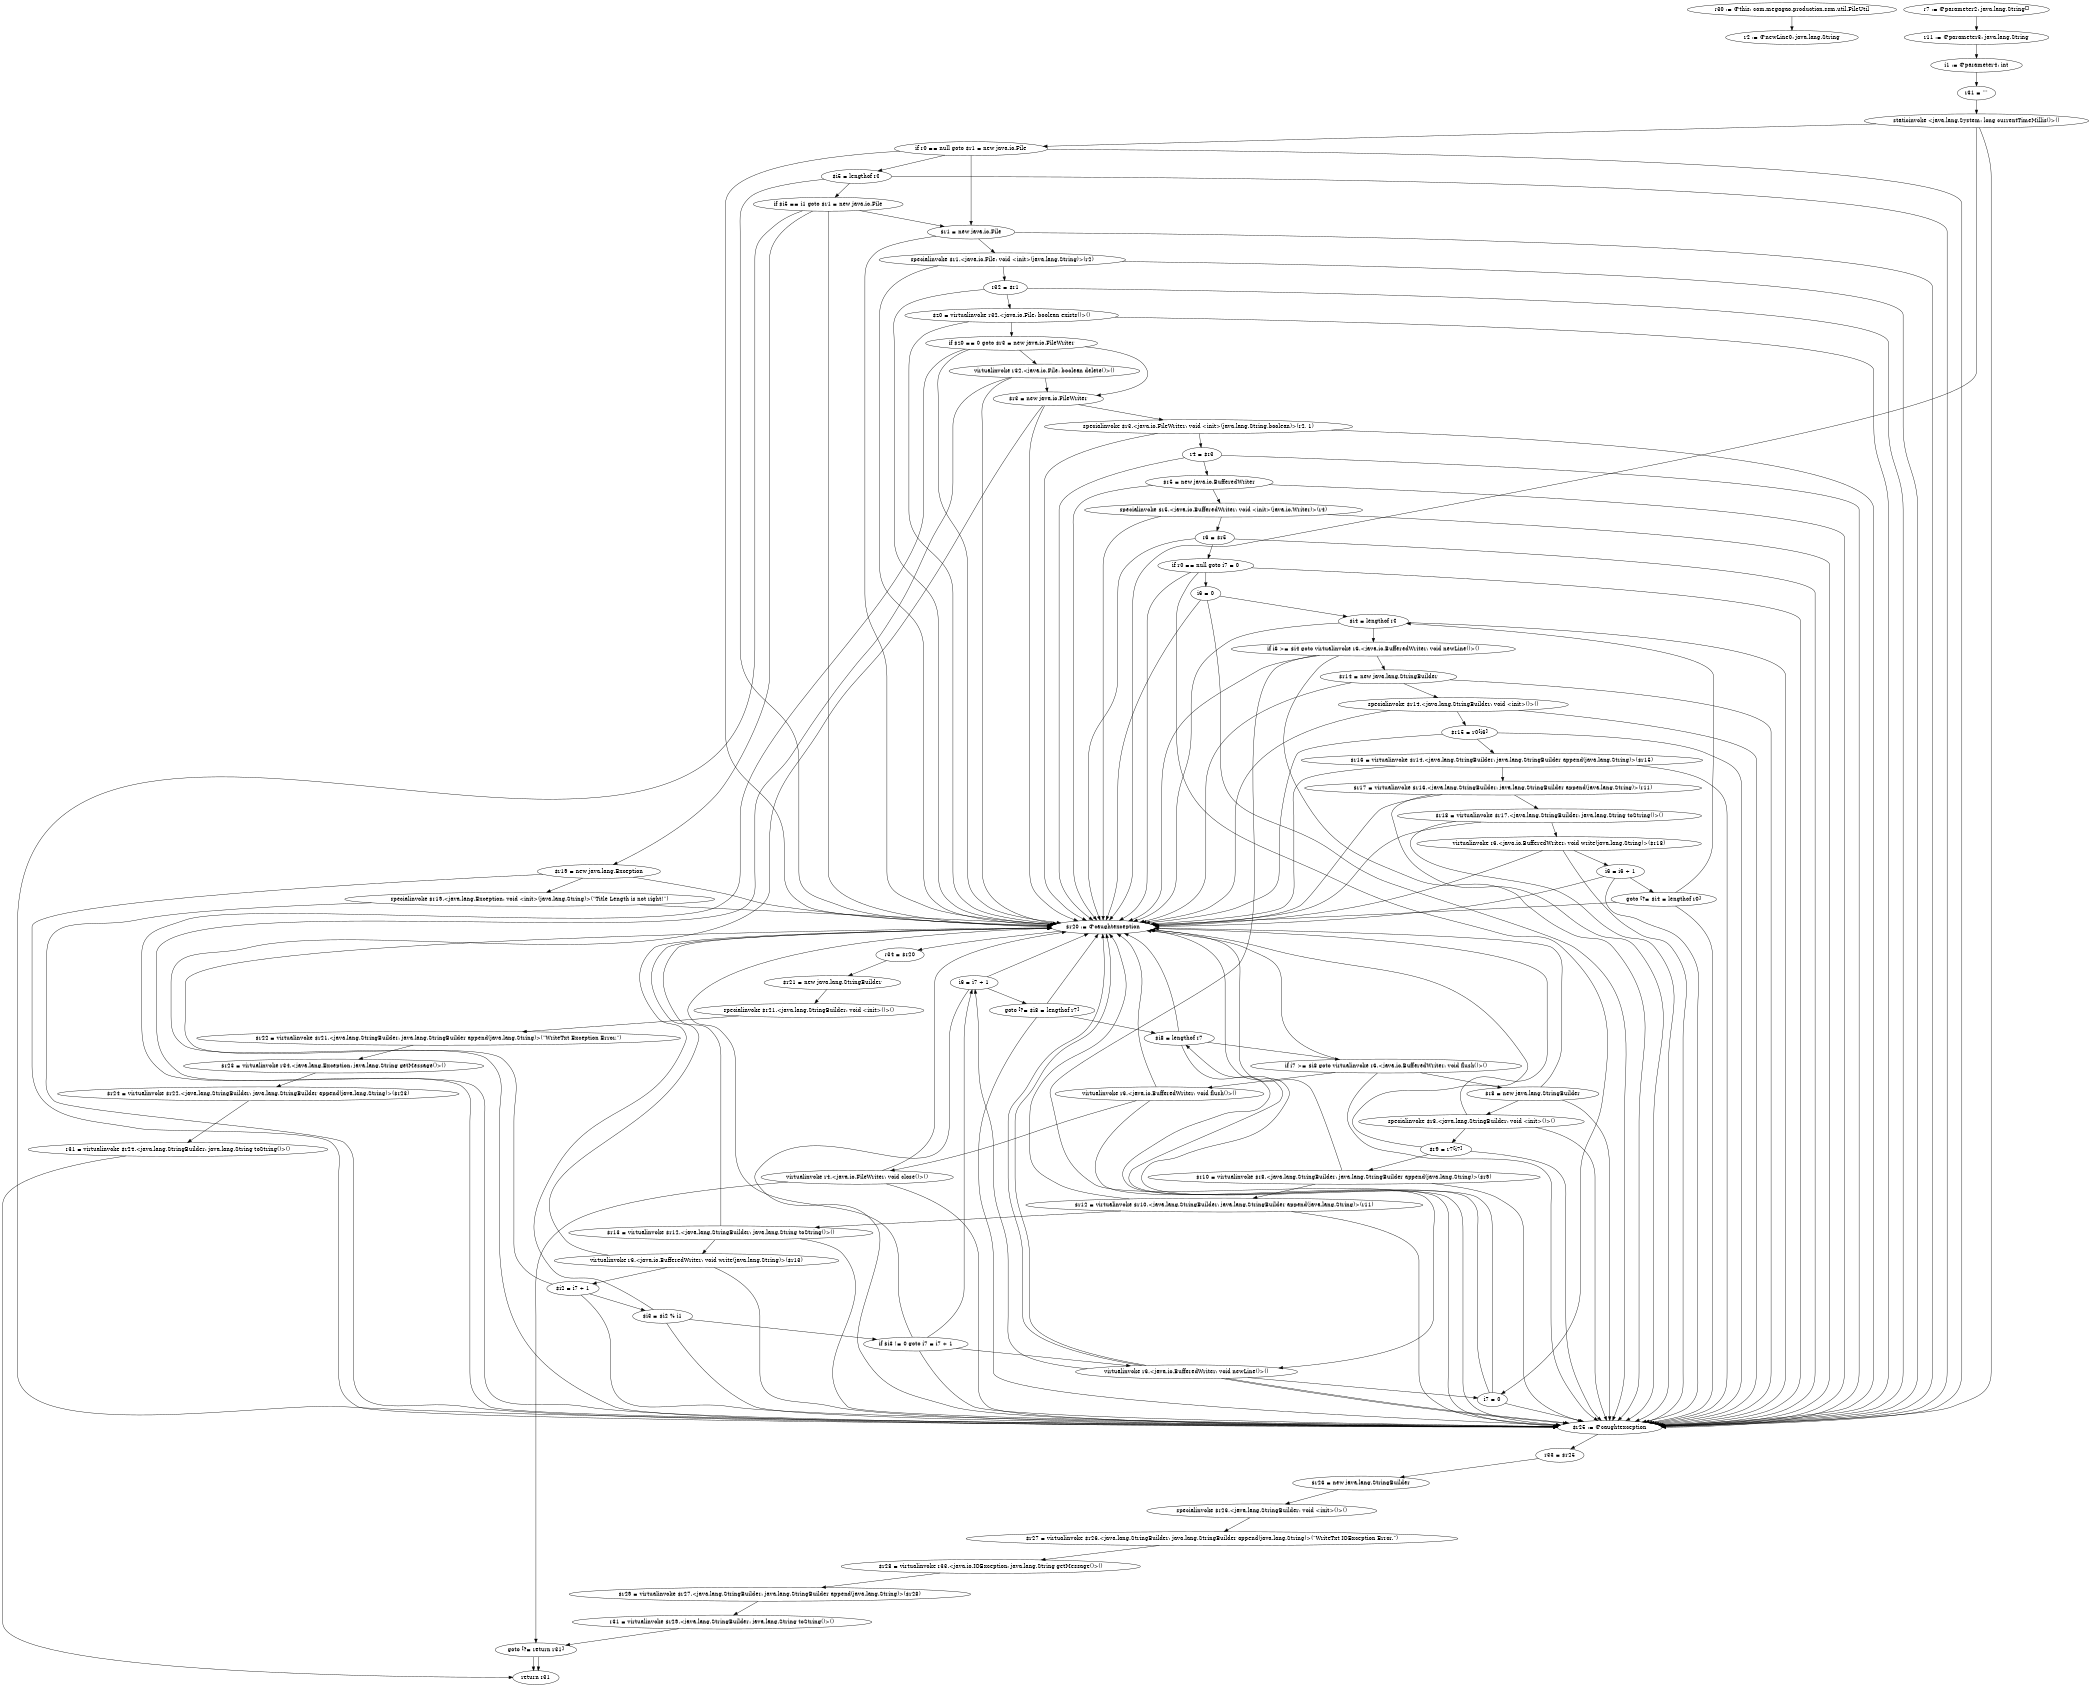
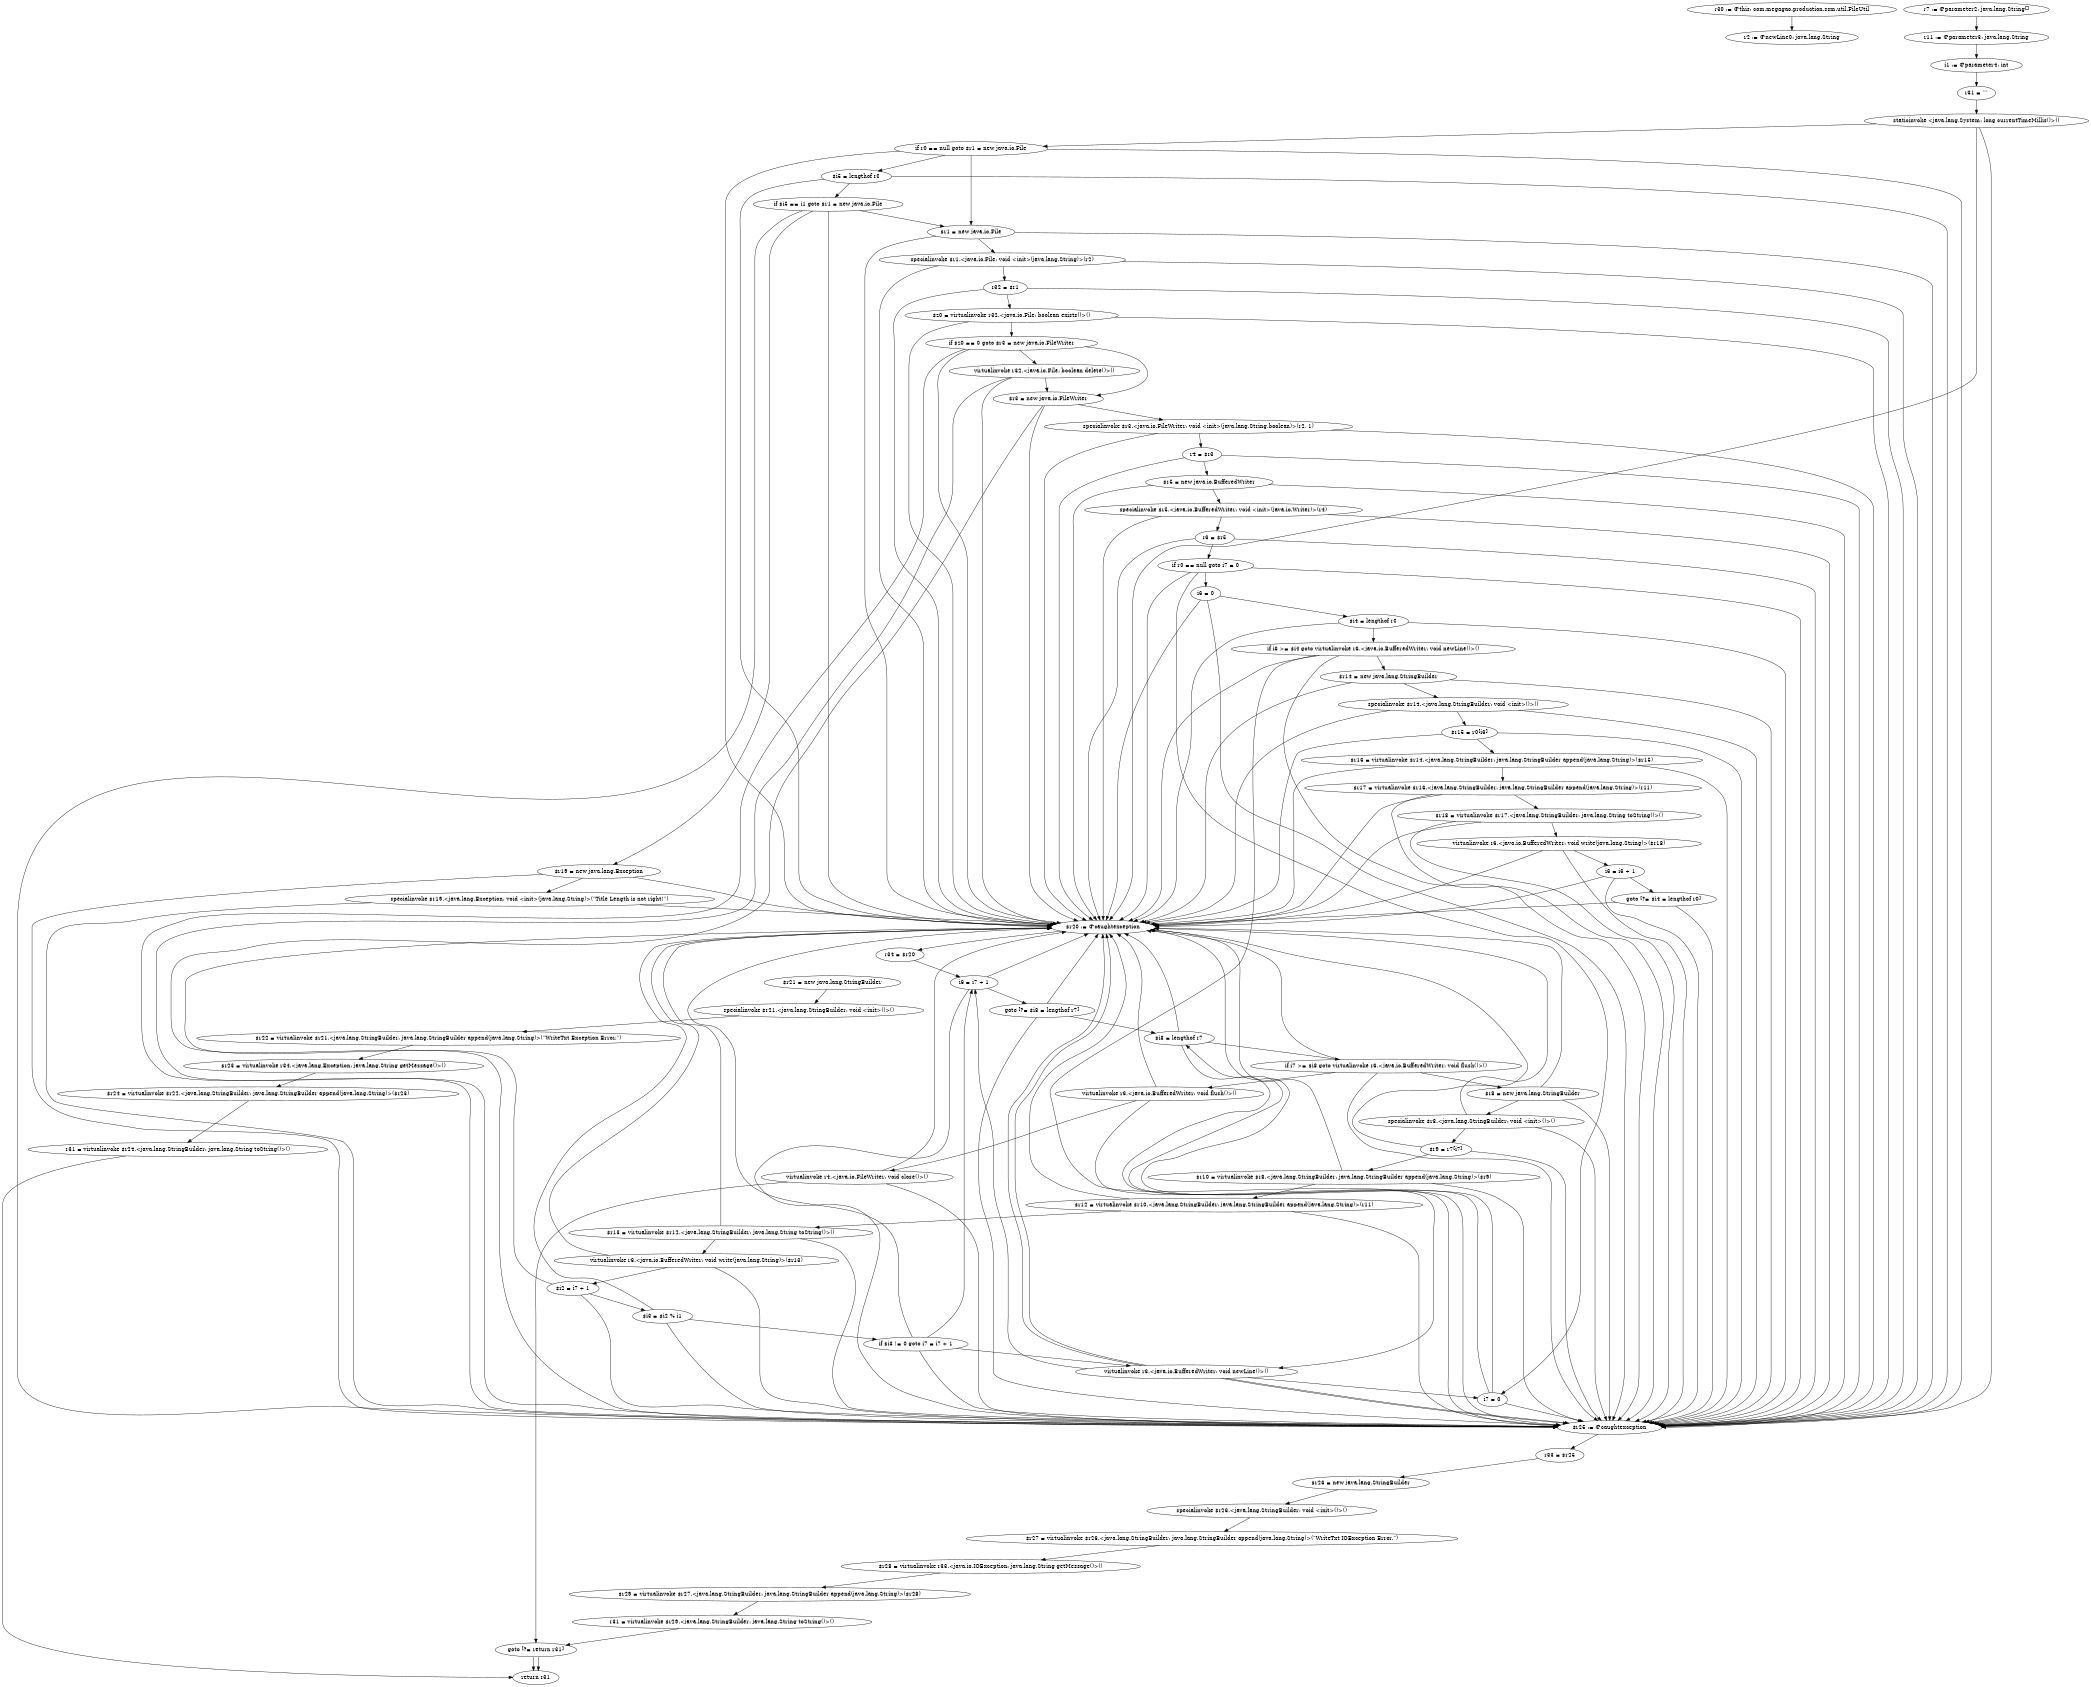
edge "goto [?= $i4 = lengthof r0]" -> "$i4 = lengthof r0": removed
edge "r34 = $r20" -> "$r21 = new java.lang.StringBuilder": now "r34 = $r20" -> "i6 = i7 + 1"
